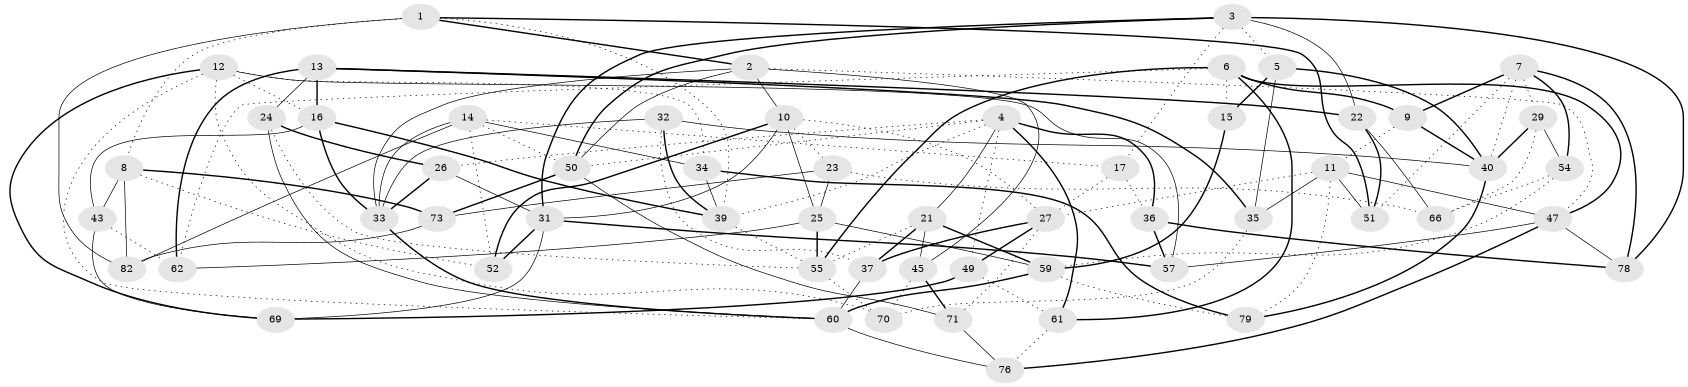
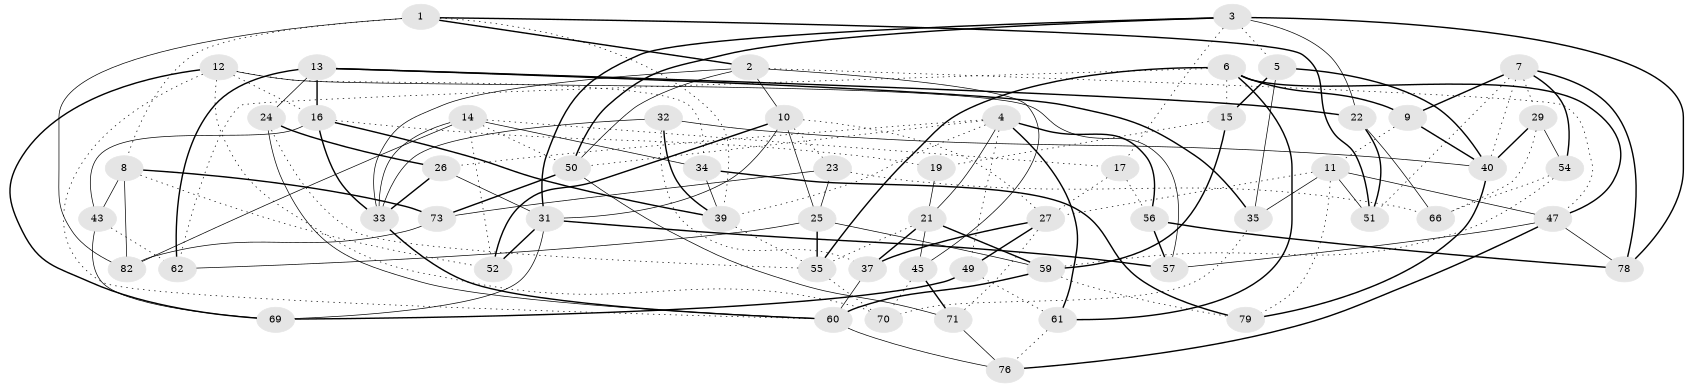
node "19": added
node "36": label "36" -> "56"
